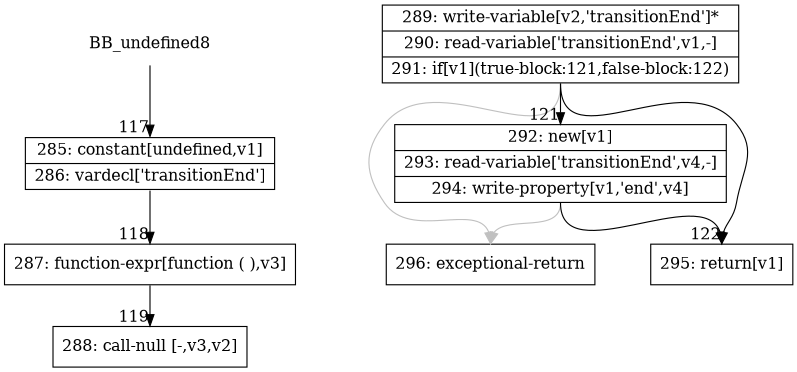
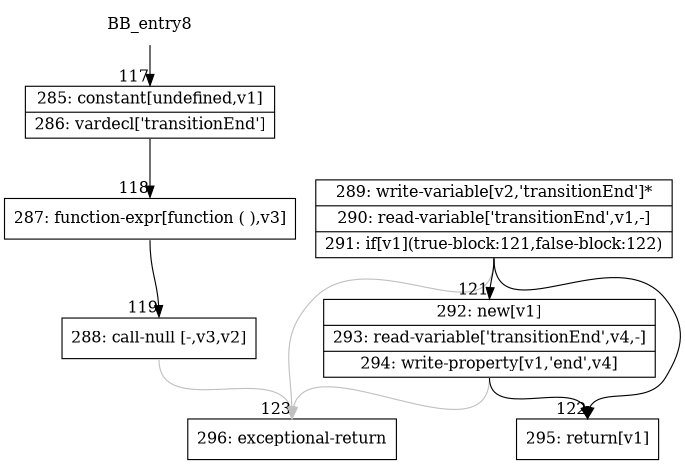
node "BB_undefined8": label "BB_undefined8" -> "BB_entry8"
edge "288: call-null [-,v3,v2]" -> "296: exceptional-return": added
